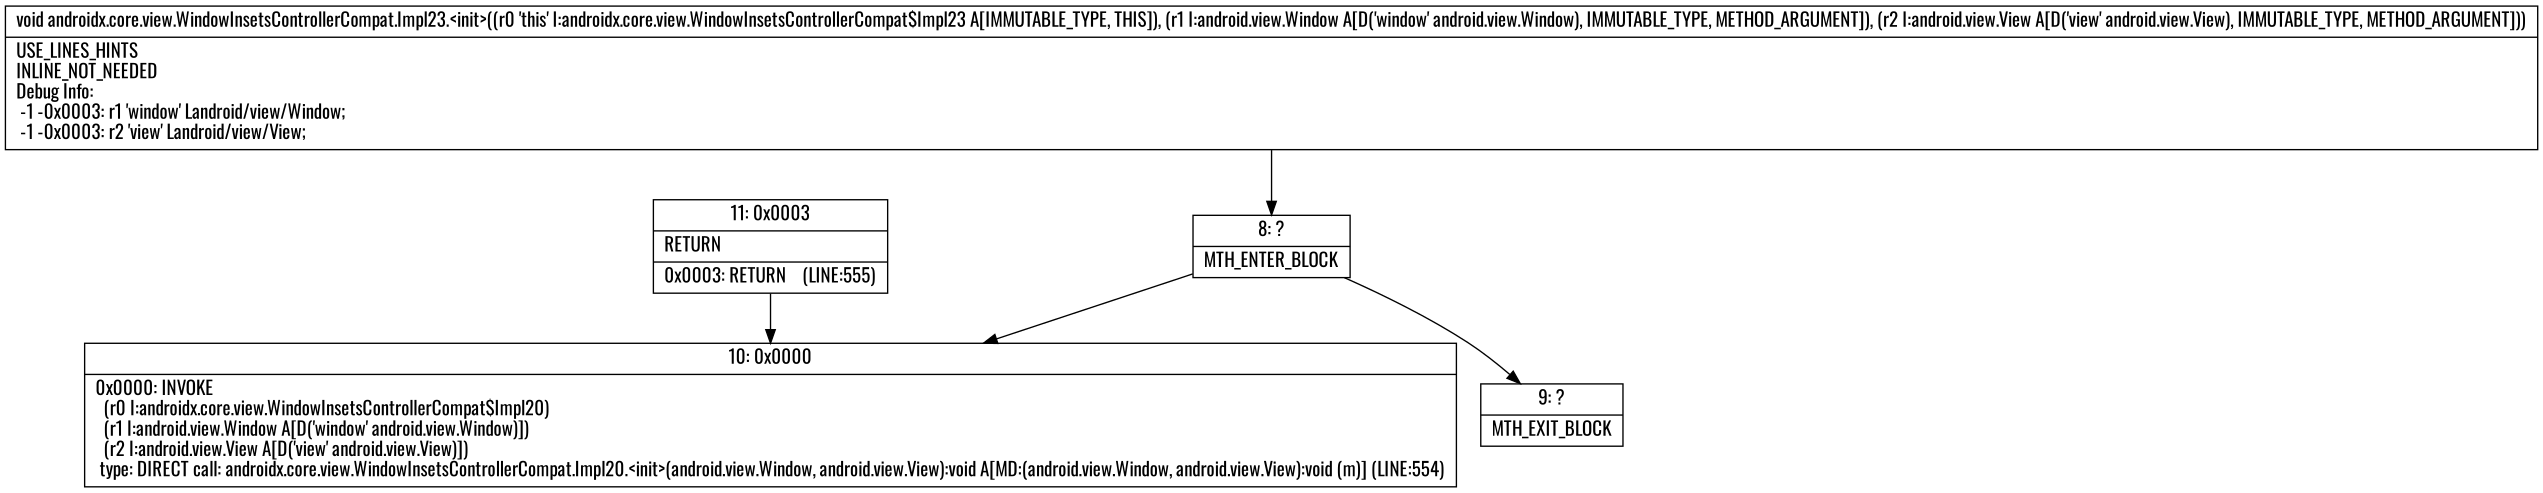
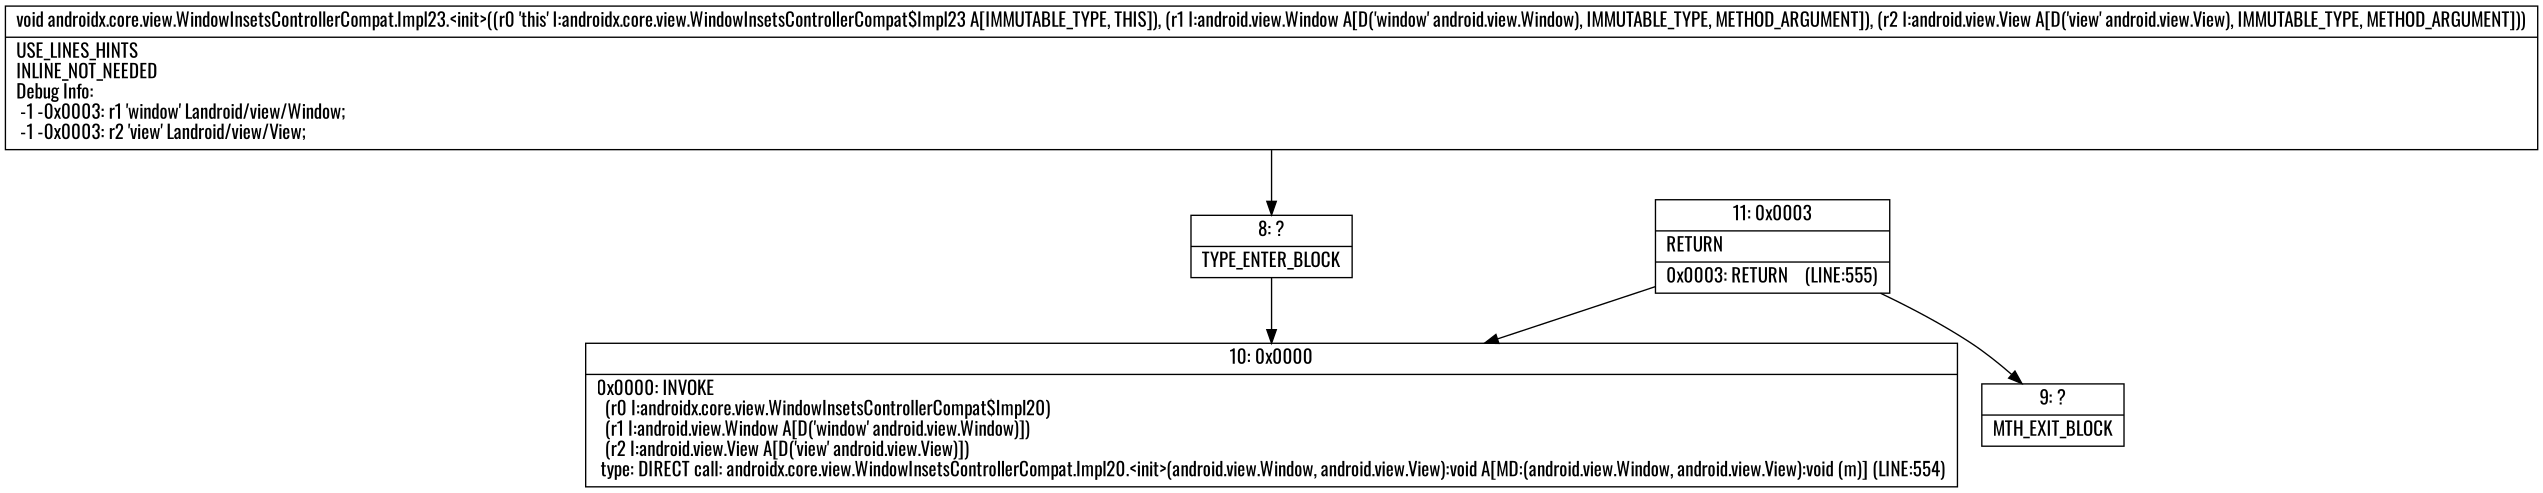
node "8: ?": text "MTH_ENTER_BLOCK" -> "TYPE_ENTER_BLOCK"
edge "8: ?" -> "9: ?": now "11: 0x0003" -> "9: ?"
